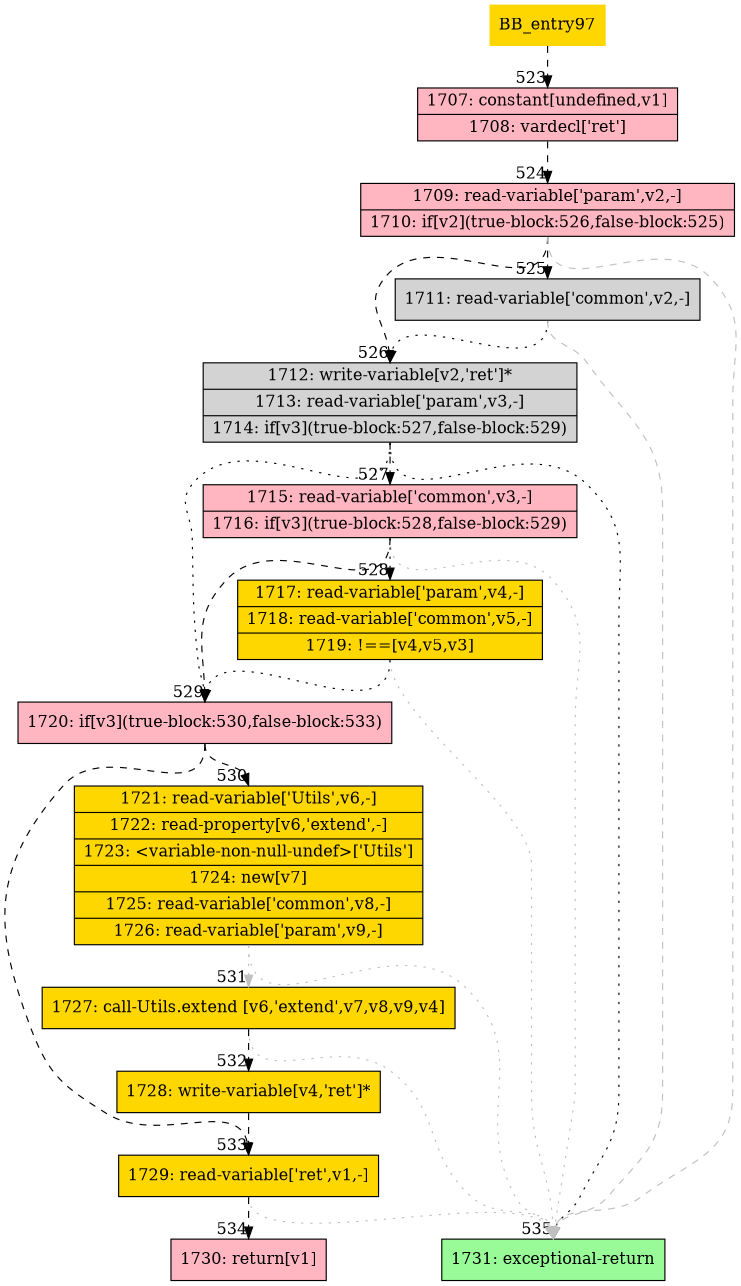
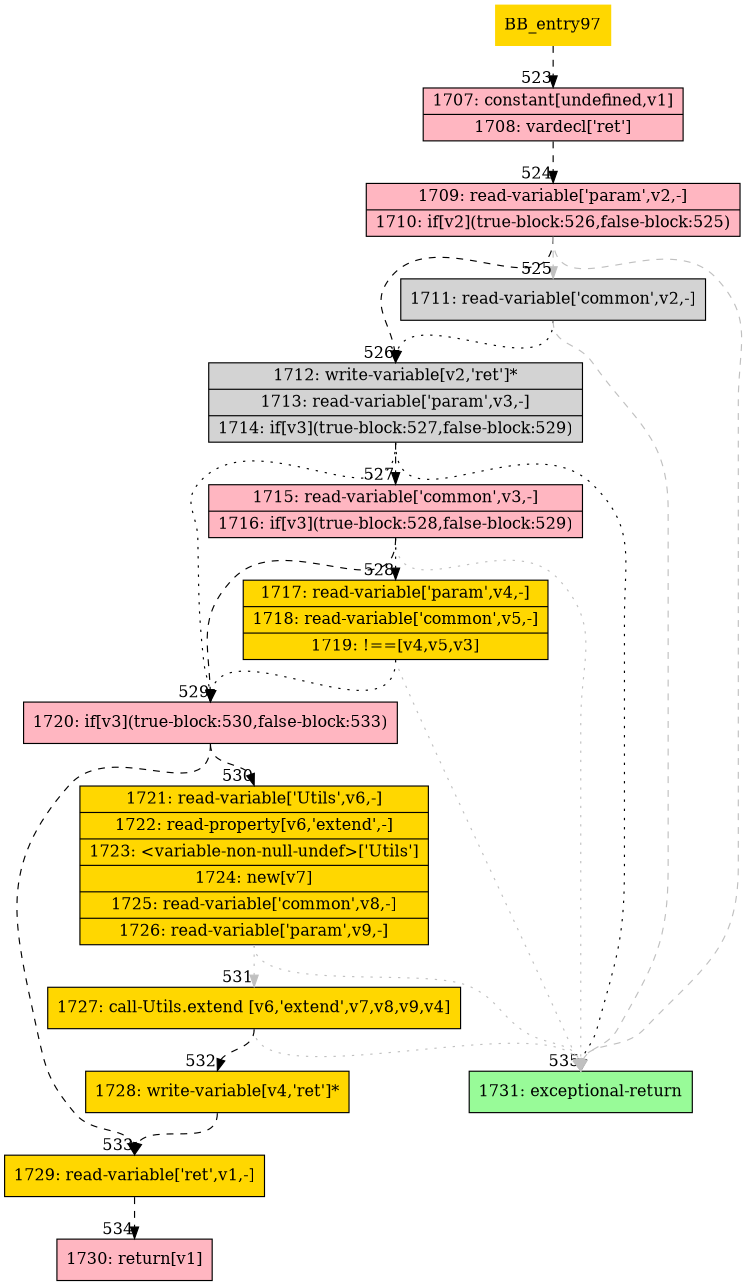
edge "1709: read-variable['param',v2,-]" -> "1711: read-variable['common',v2,-]": color black -> gray
edge "1729: read-variable['ret',v1,-]" -> "1731: exceptional-return": removed
